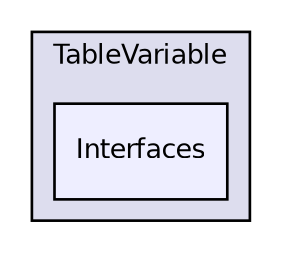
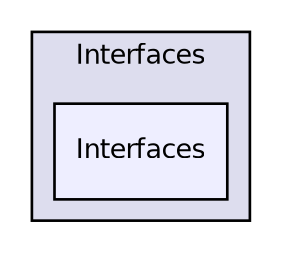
cluster "TableVariable": label "TableVariable" -> "Interfaces"
